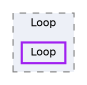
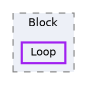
cluster "Loop": label "Loop" -> "Block"
